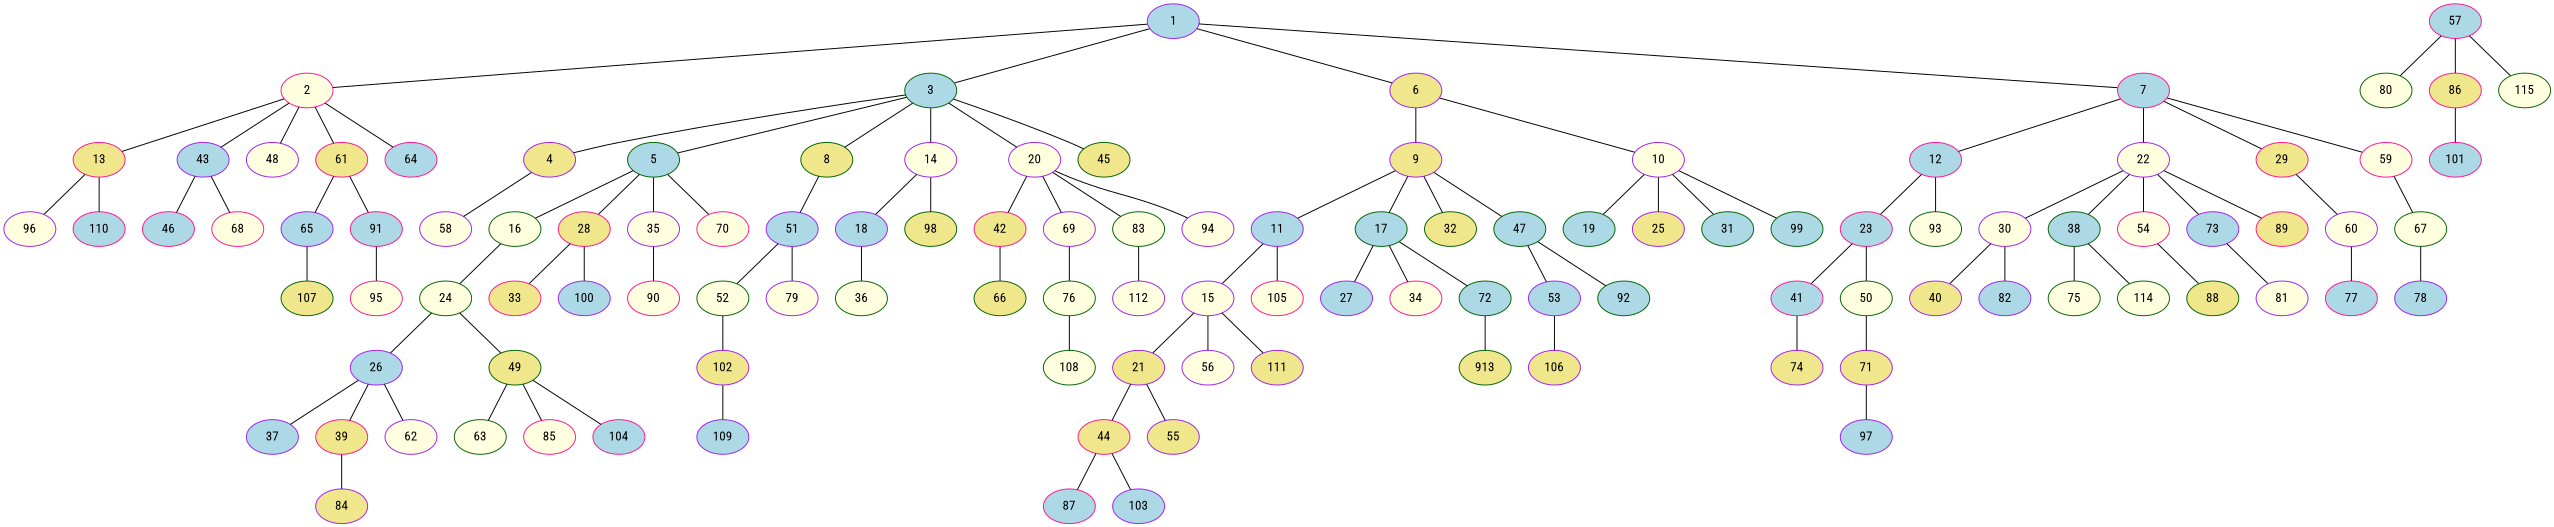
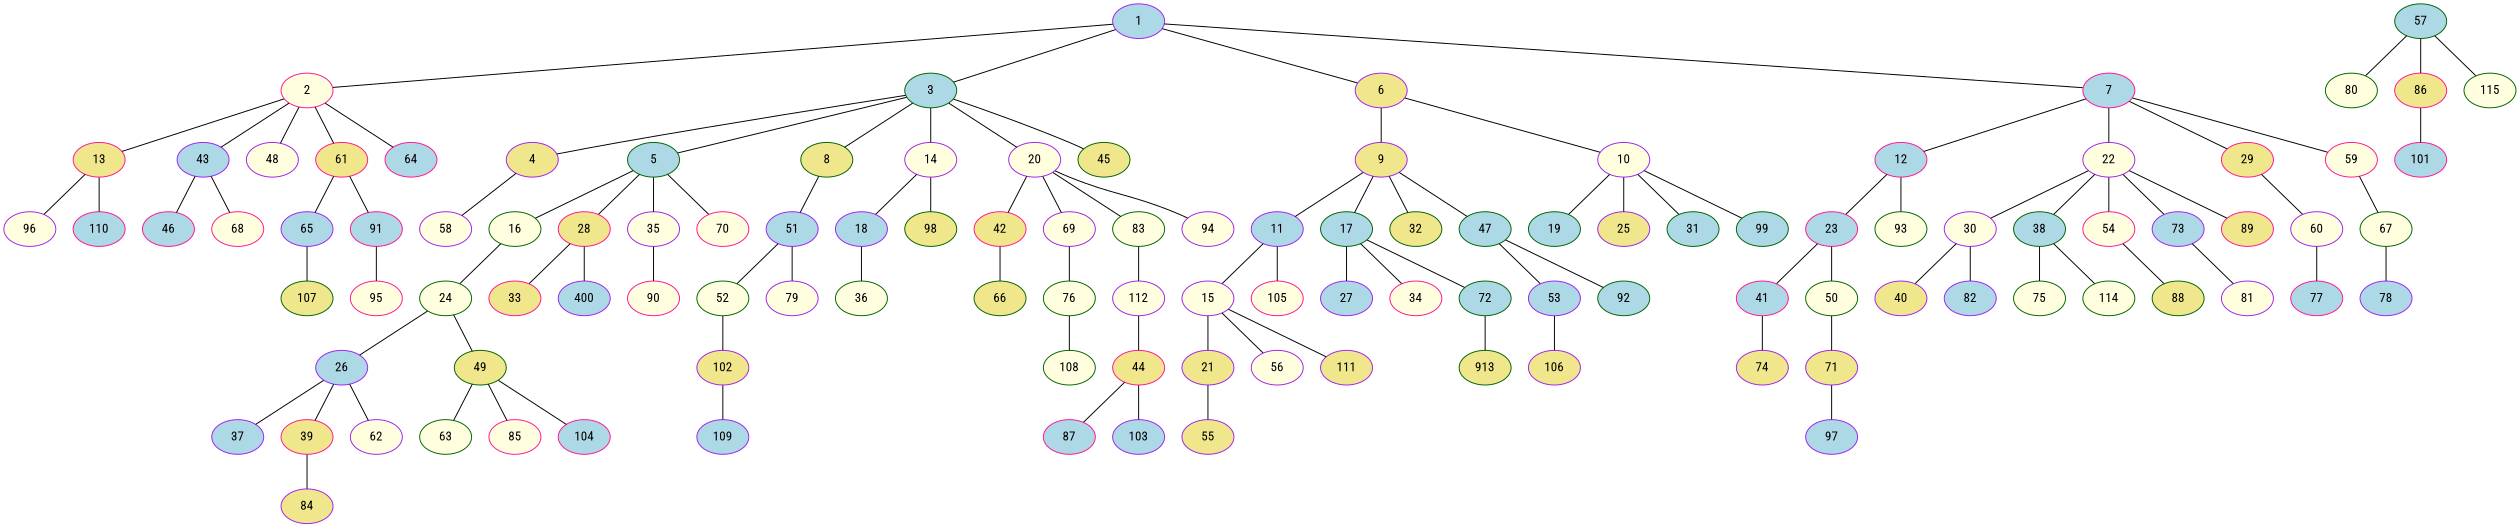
node "57": color deeppink -> darkgreen
node "100": label "100" -> "400"
edge "21" -- "44": now "112" -- "44"
